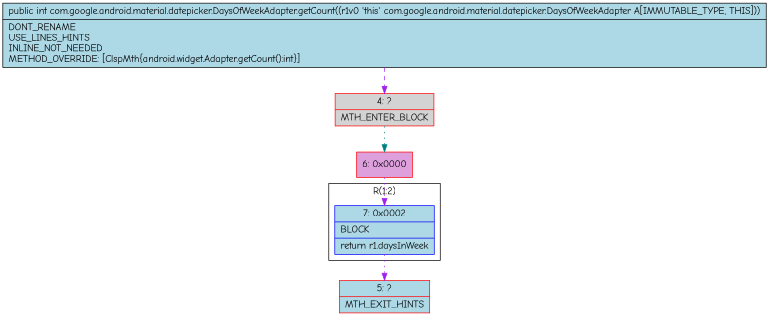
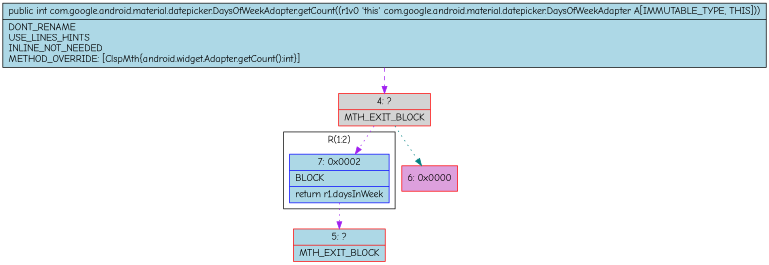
node "4: ?": text "MTH_ENTER_BLOCK" -> "MTH_EXIT_BLOCK"
edge "6: 0x0000" -> "7: 0x0002": now "4: ?" -> "7: 0x0002"
node "5: ?": text "MTH_EXIT_HINTS" -> "MTH_EXIT_BLOCK"
